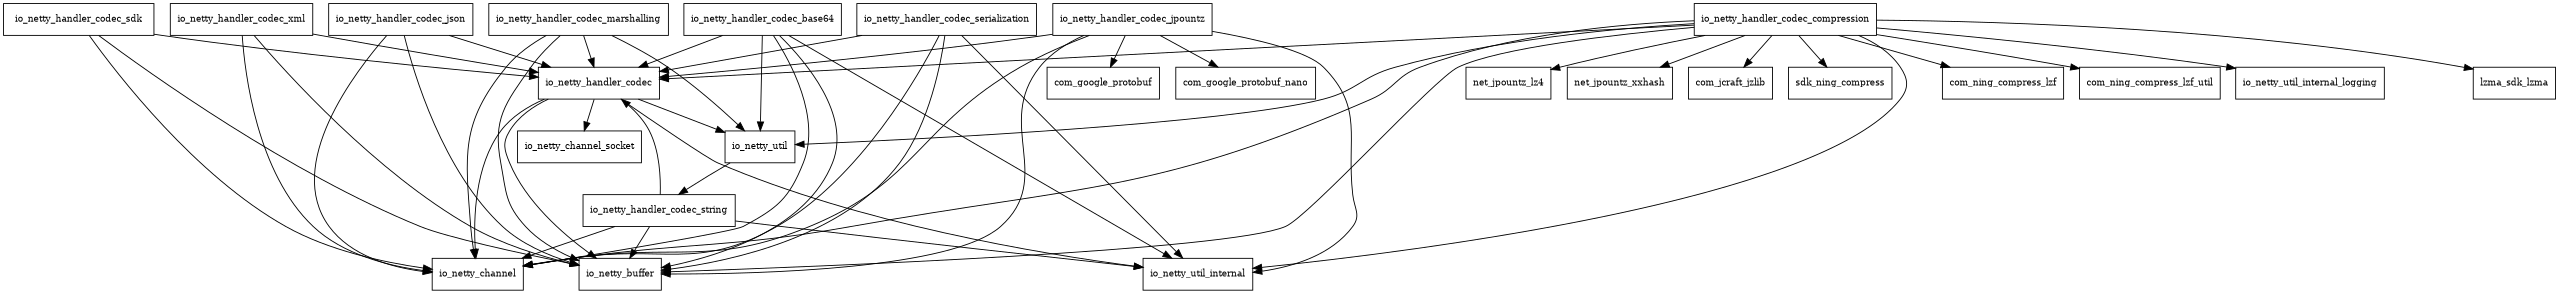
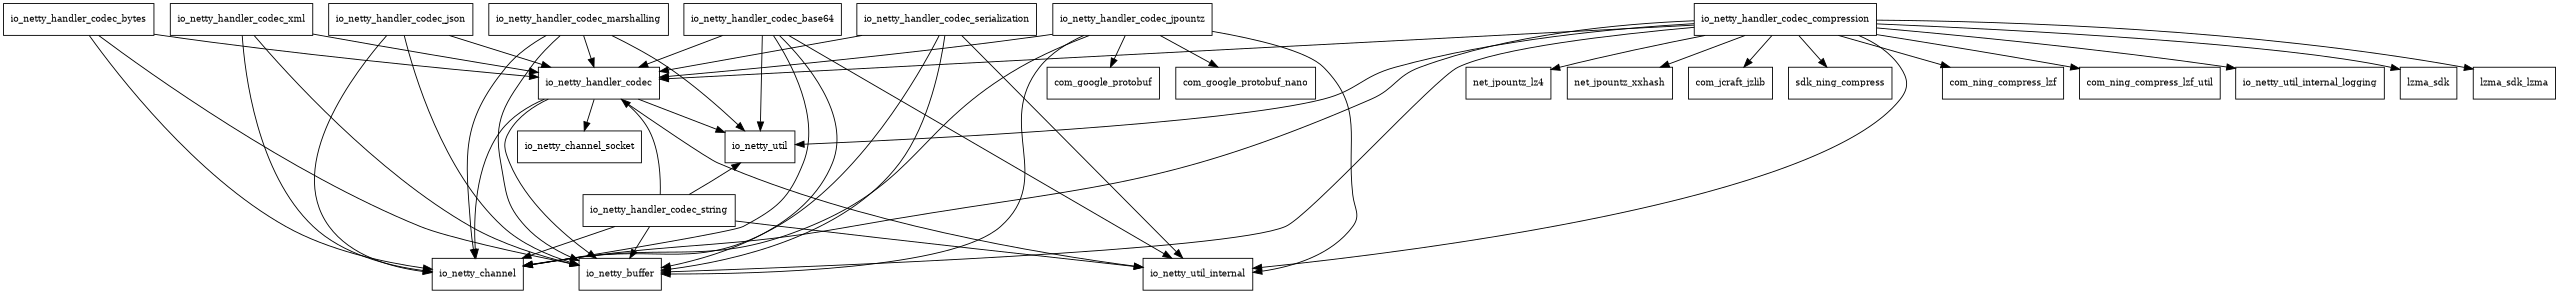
node "io_netty_handler_codec_sdk": label "io_netty_handler_codec_sdk" -> "io_netty_handler_codec_bytes"
node "lzma_sdk": added
edge "io_netty_util" -> "io_netty_handler_codec_string": reversed
